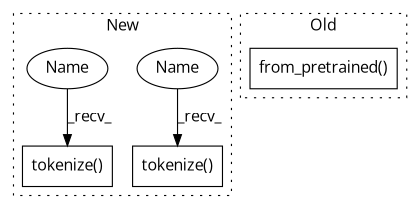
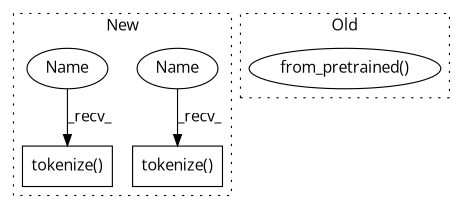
node "from_pretrained()": shape box -> ellipse
